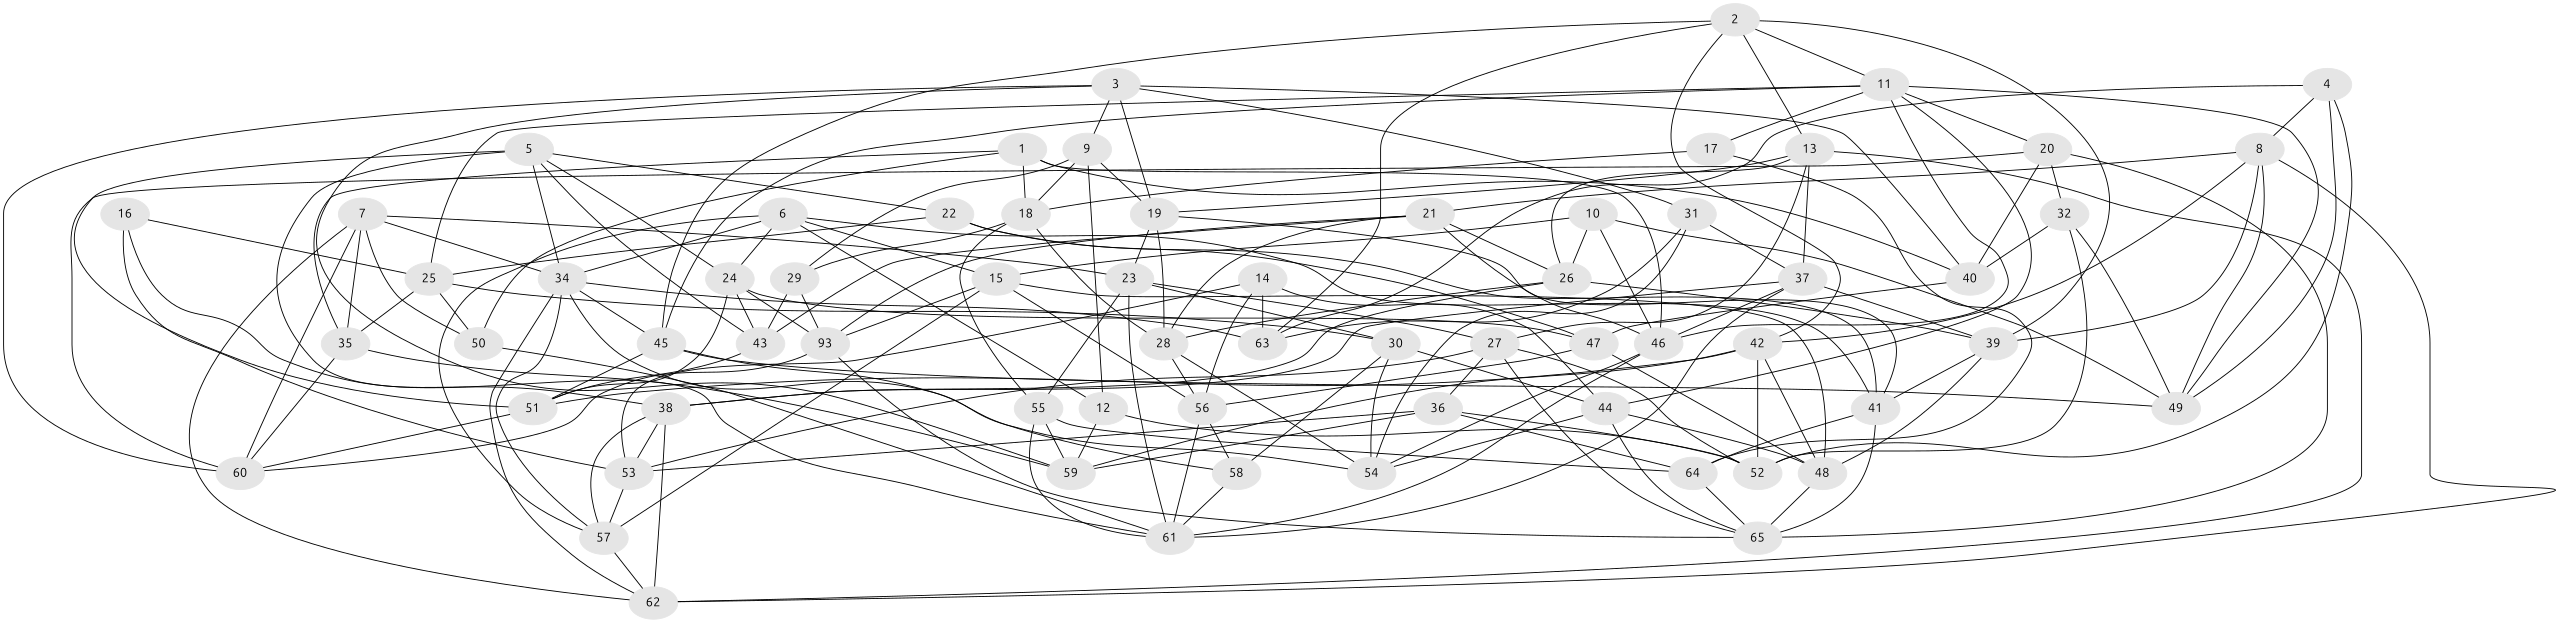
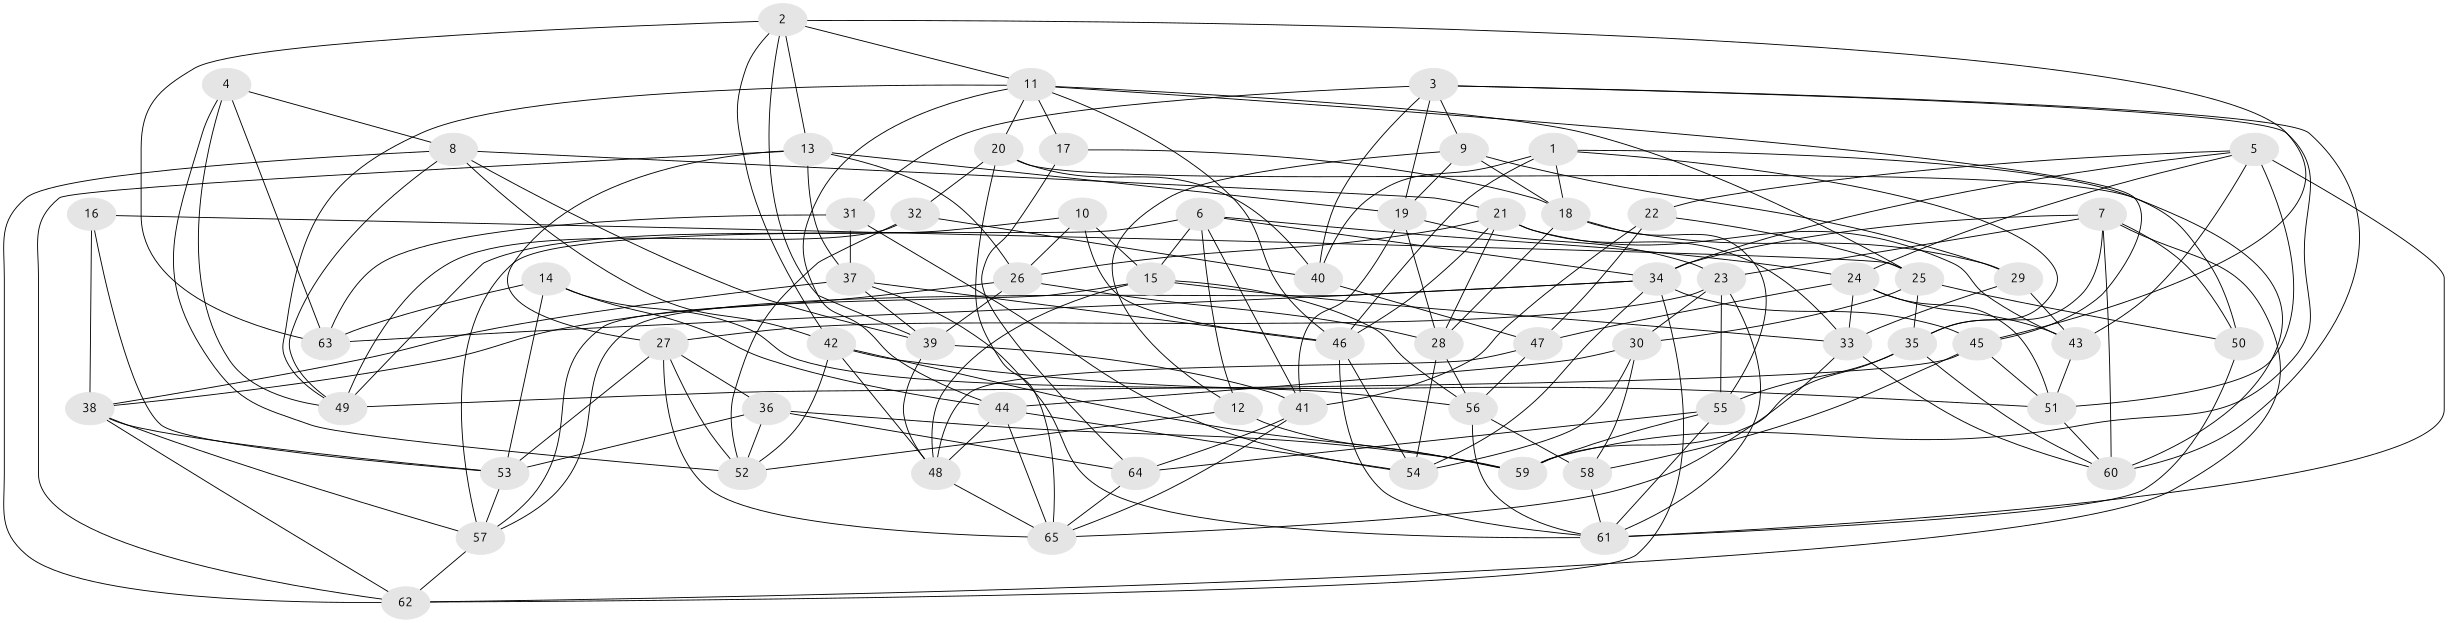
node "93": label "93" -> "33"
edge "35" -- "55": added
